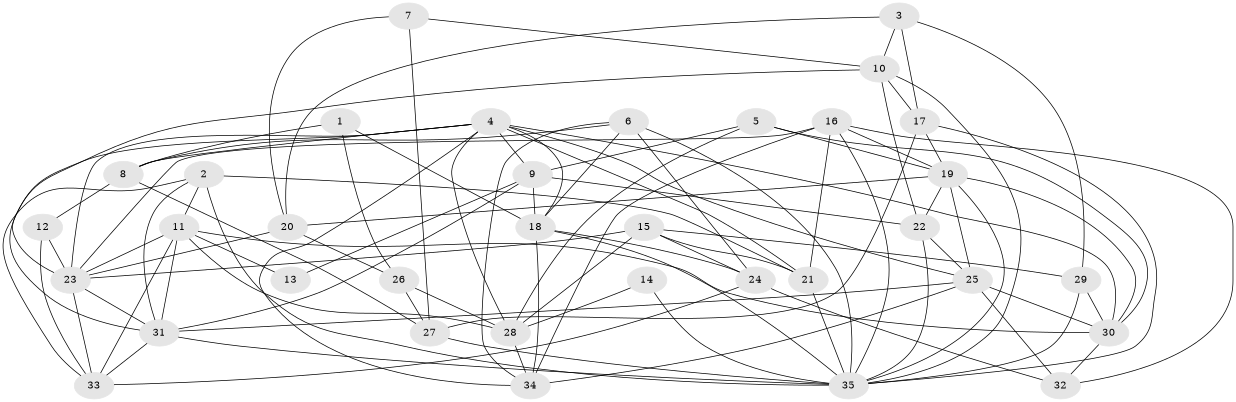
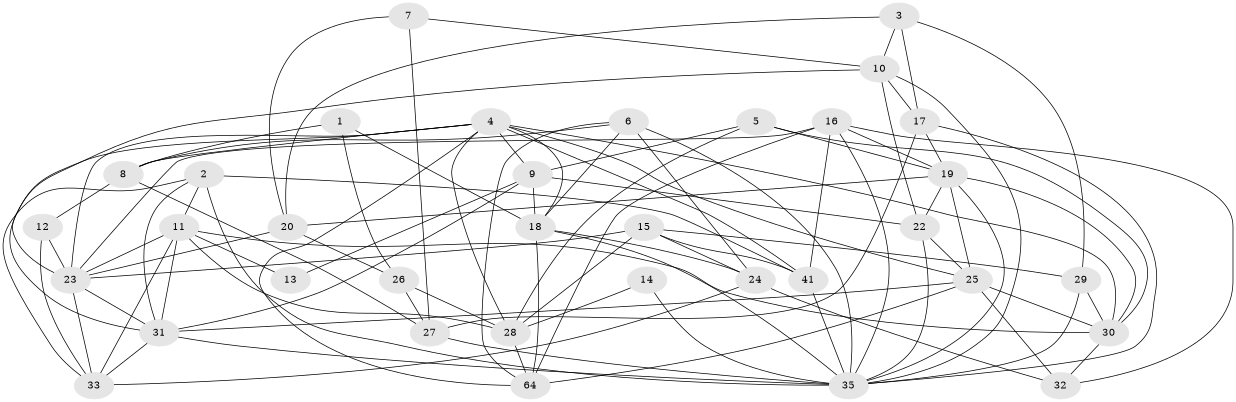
node "21": label "21" -> "41"
node "34": label "34" -> "64"
